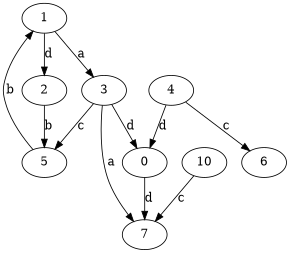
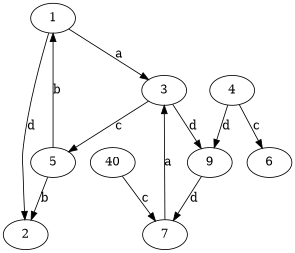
edge "2" -> "5": reversed
edge "3" -> "7": reversed
node "0": label "0" -> "9"
node "10": label "10" -> "40"
